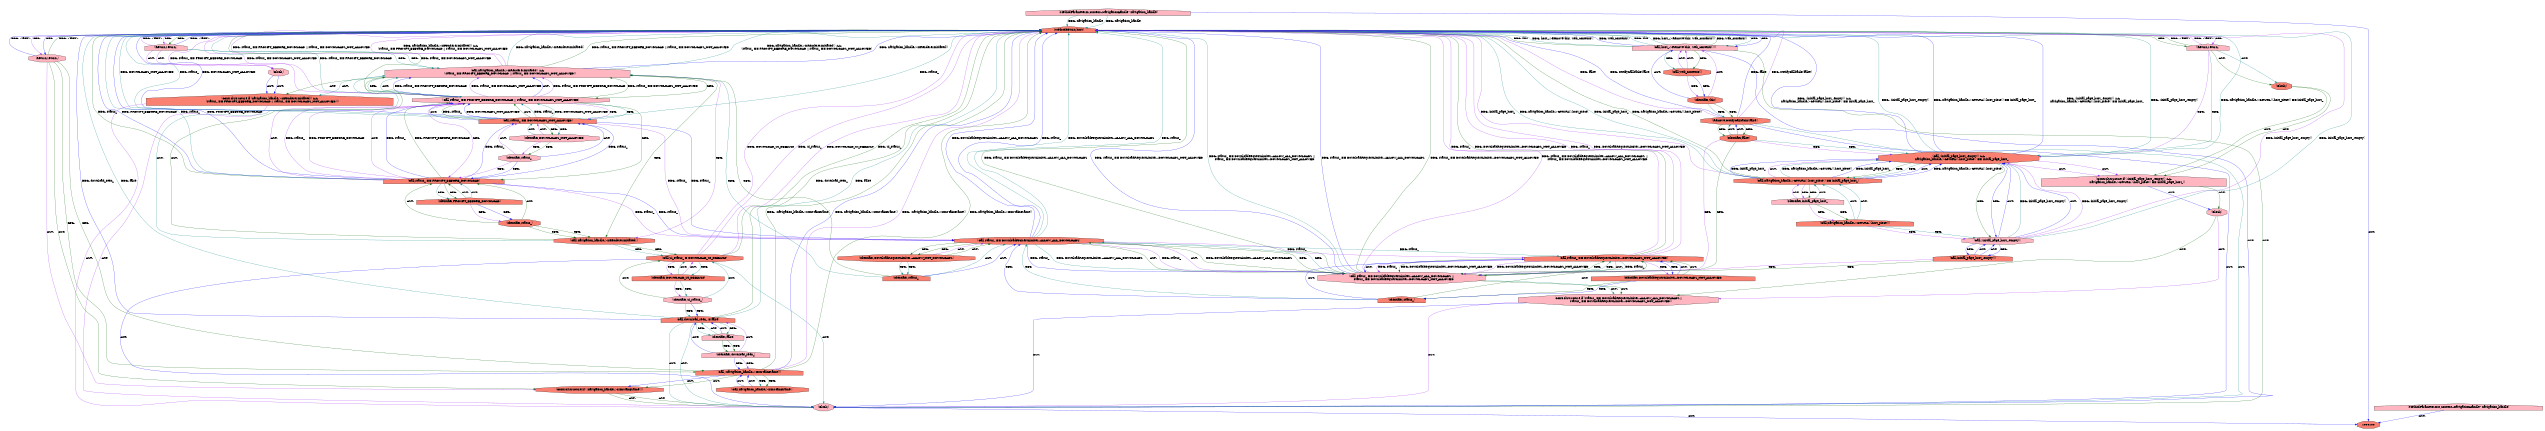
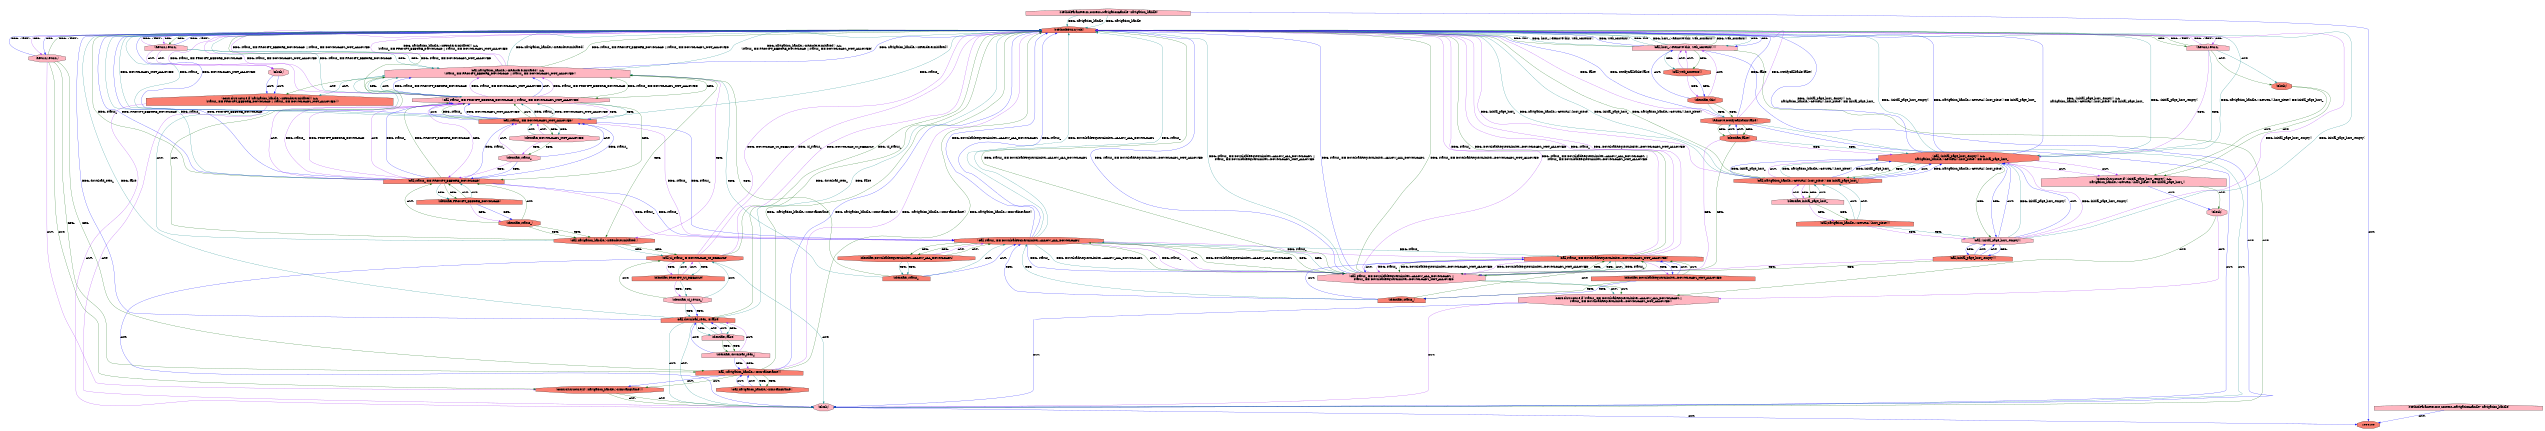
node "(MethodReturn,host)": label "(MethodReturn,host)" -> "(MethodReturn,void)"
node "(Identifier,DownloadRequestLimiter::ALLOW_NOT_DOWNLOADS)": label "(Identifier,DownloadRequestLimiter::ALLOW_NOT_DOWNLOADS)" -> "(Identifier,DownloadRequestLimiter::ALLOW_ALL_DOWNLOADS)"
node "(Identifier,DOWNLOAD_UI_DEFAULT)": label "(Identifier,DOWNLOAD_UI_DEFAULT)" -> "(Identifier,PROMPT_UI_DEFAULT)"
node "(Identifier,ui_status_)": label "(Identifier,ui_status_)" -> "(Identifier,ui_return_)"
